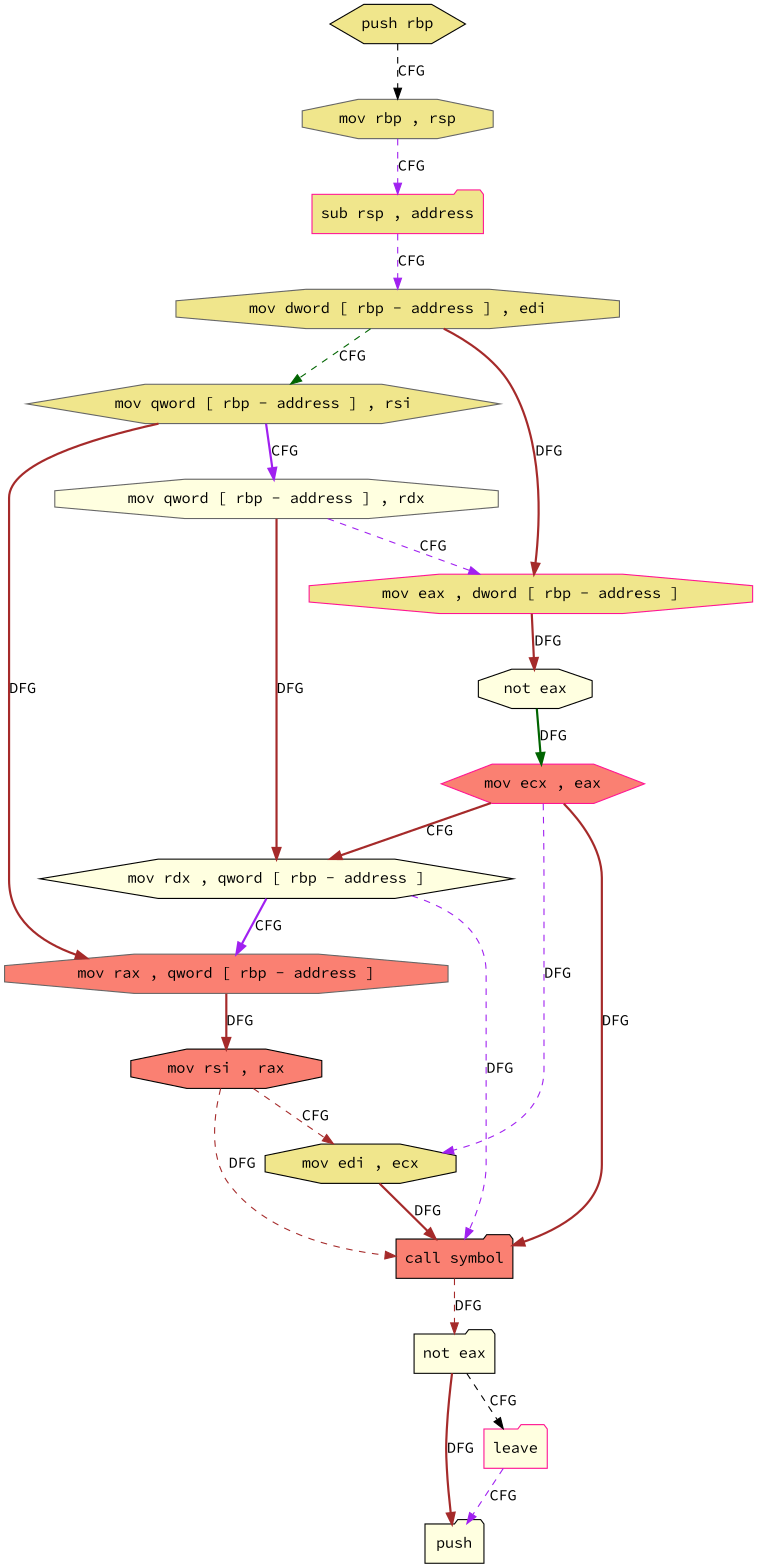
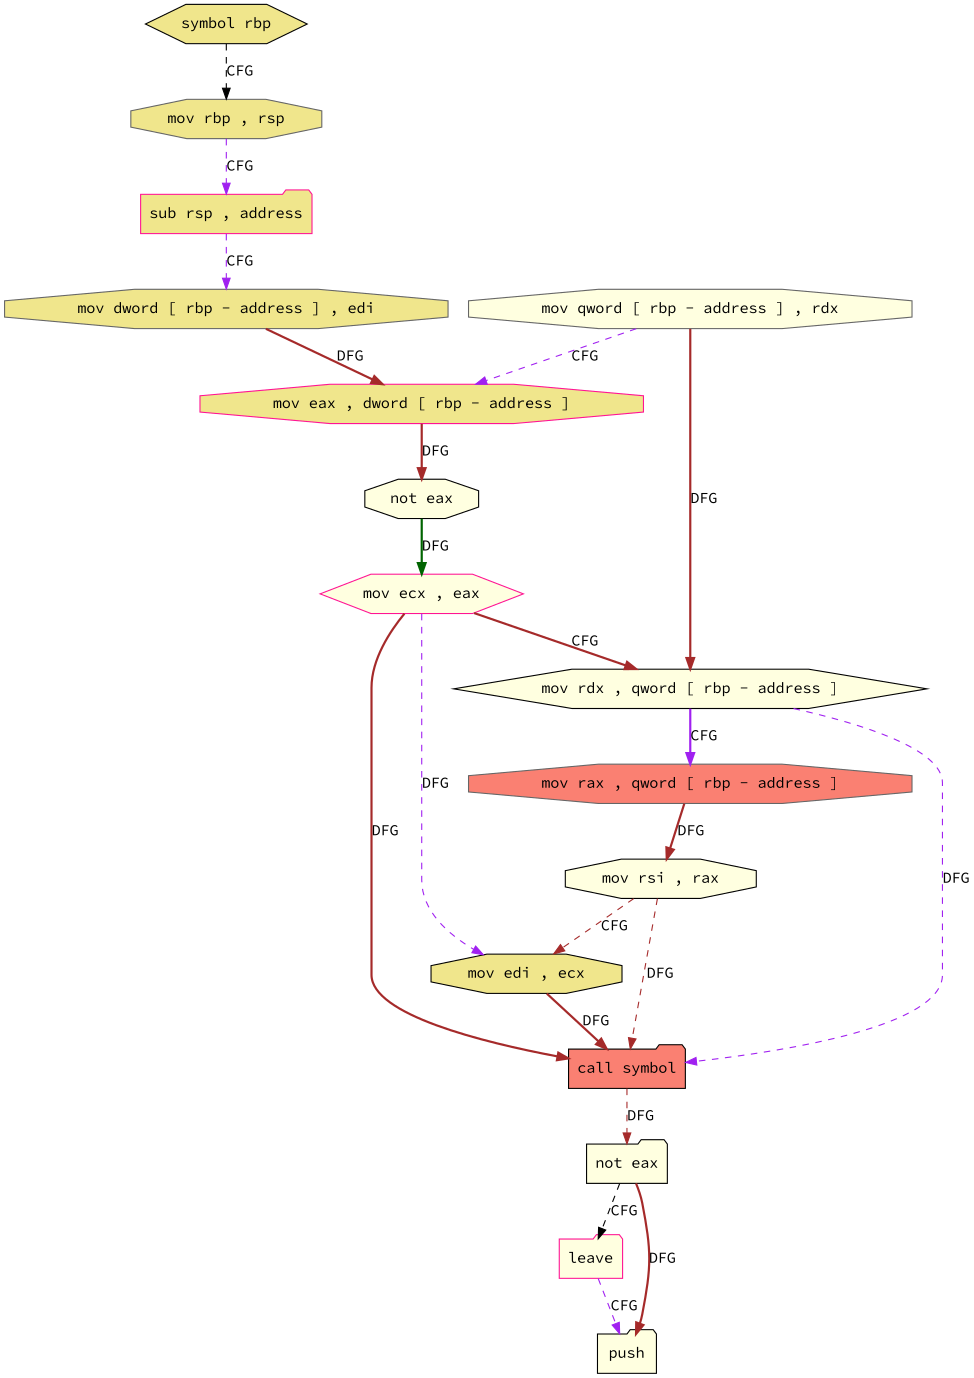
node "push rbp": label "push rbp" -> "symbol rbp"
node "mov qword [ rbp - address ] , rsi": removed
node "mov ecx , eax": fillcolor salmon -> lightyellow
node "mov rsi , rax": fillcolor salmon -> lightyellow
